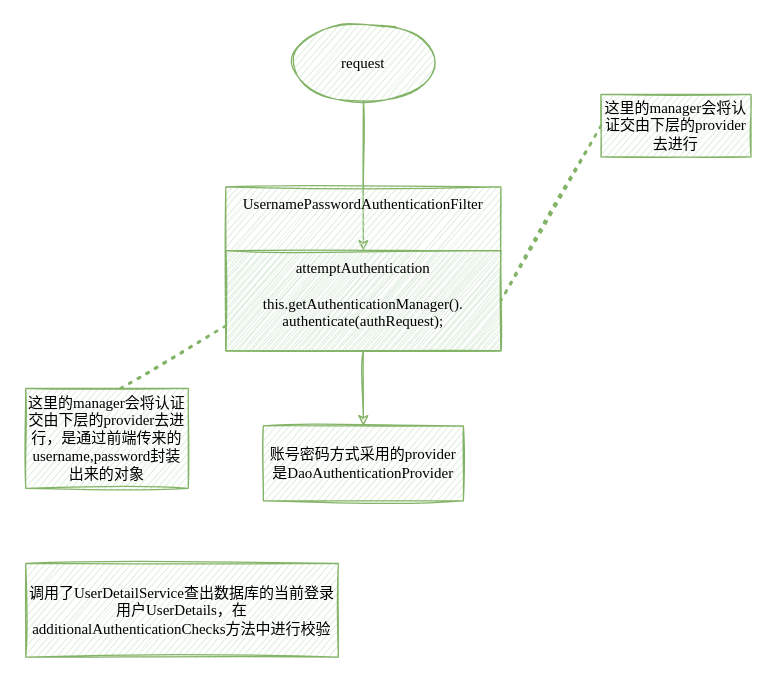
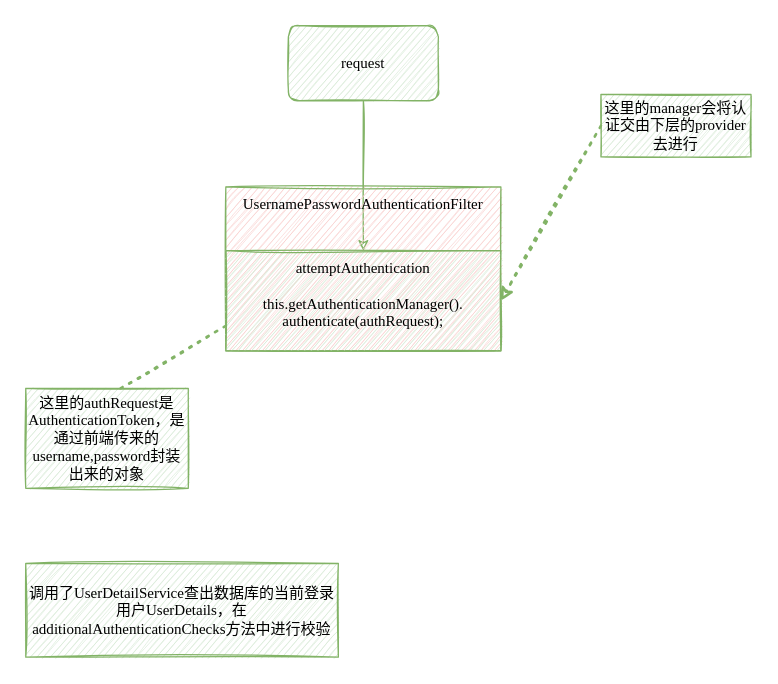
node "request": shape ellipse -> rounded rectangle
node "UsernamePasswordAuthenticationFilter": fillcolor #d5e8d4 -> #f8cecc
edge "这里的manager会将认证交由下层的provider去进行" -- "attemptAuthentication this.getAuthenticationManager(). authenticate(authRequest);": arrowhead none -> classic
edge "attemptAuthentication this.getAuthenticationManager(). authenticate(authRequest);" -> "账号密码方式采用的provider是DaoAuthenticationProvider": removed
node "这里的manager会将认证交由下层的provider去进行，是通过前端传来的username,password封装出来的对象": label "这里的manager会将认证交由下层的provider去进行，是通过前端传来的username,password封装出来的对象" -> "这里的authRequest是AuthenticationToken，是通过前端传来的username,password封装出来的对象"
node "账号密码方式采用的provider是DaoAuthenticationProvider": removed
